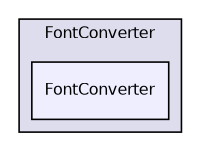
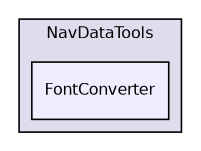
cluster "FontConverter": label "FontConverter" -> "NavDataTools"
